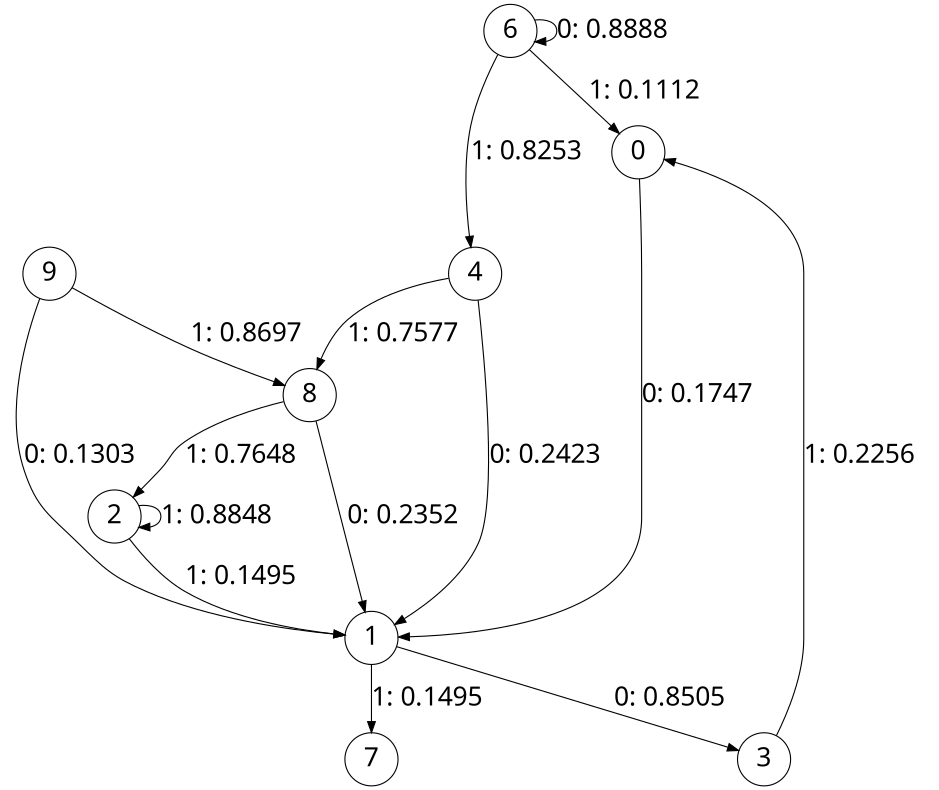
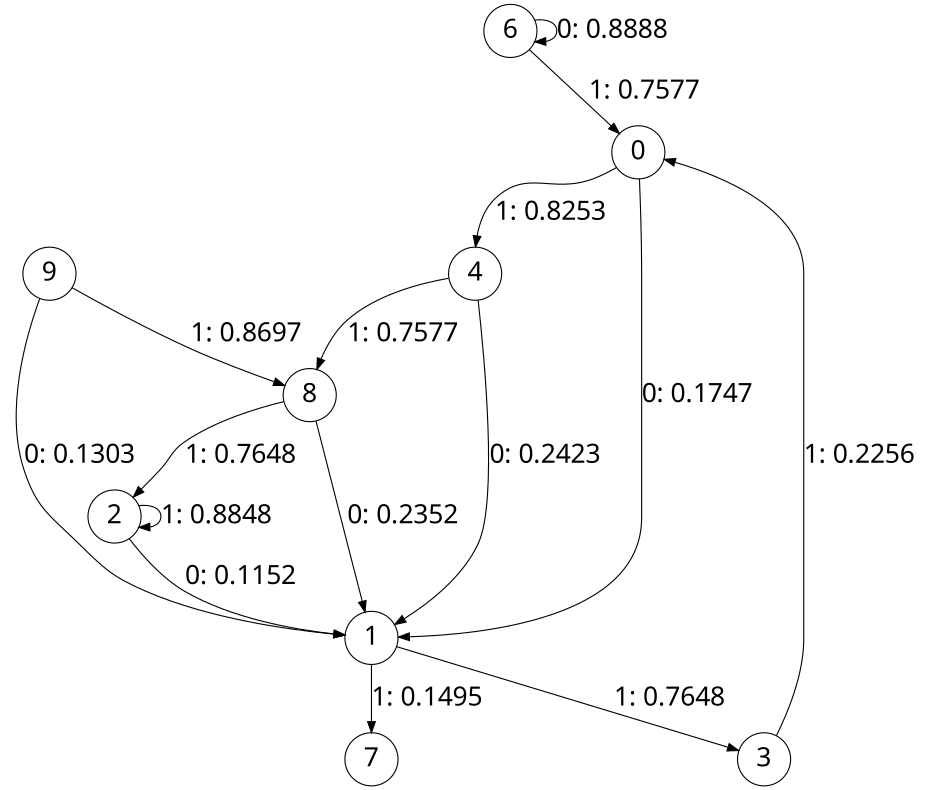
edge "6" -> "0": label "1: 0.1112   " -> "1: 0.7577   "
edge "6" -> "4": now "0" -> "4"
edge "2" -> "1": label "1: 0.1495   " -> "0: 0.1152   "
edge "1" -> "3": label "0: 0.8505   " -> "1: 0.7648   "
